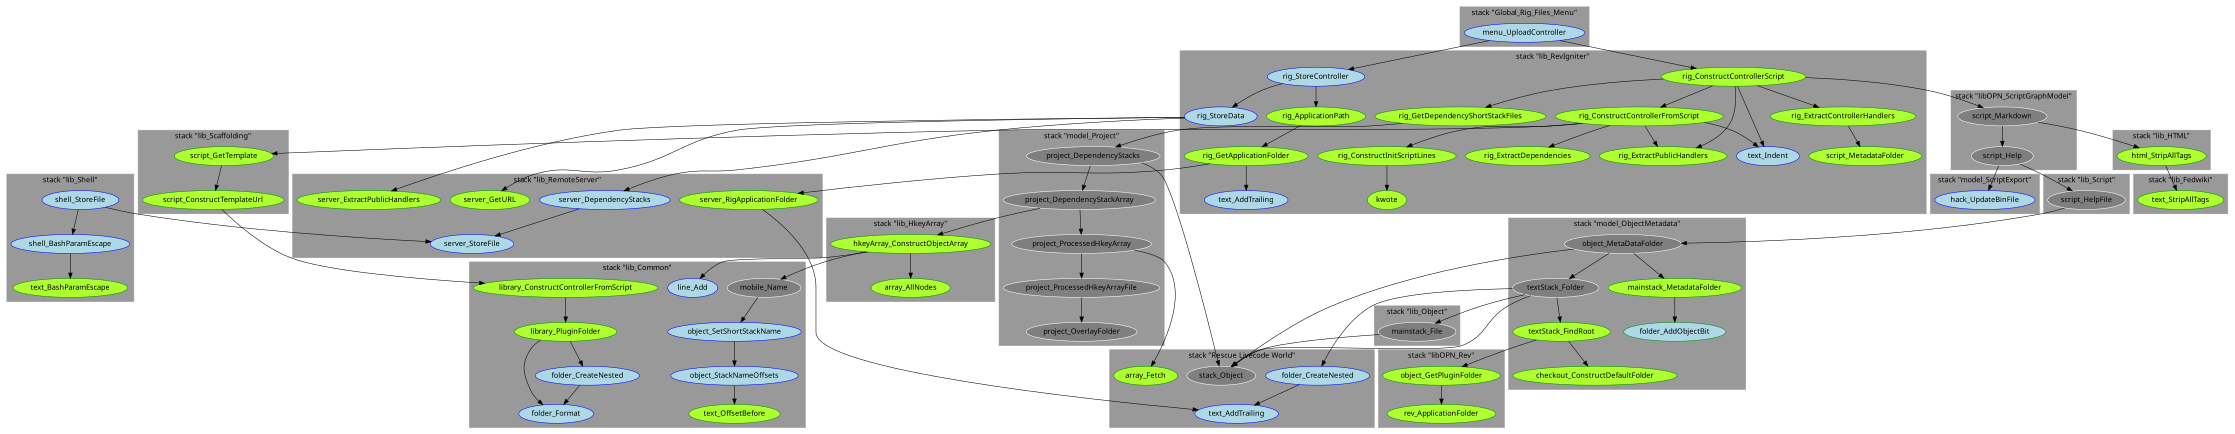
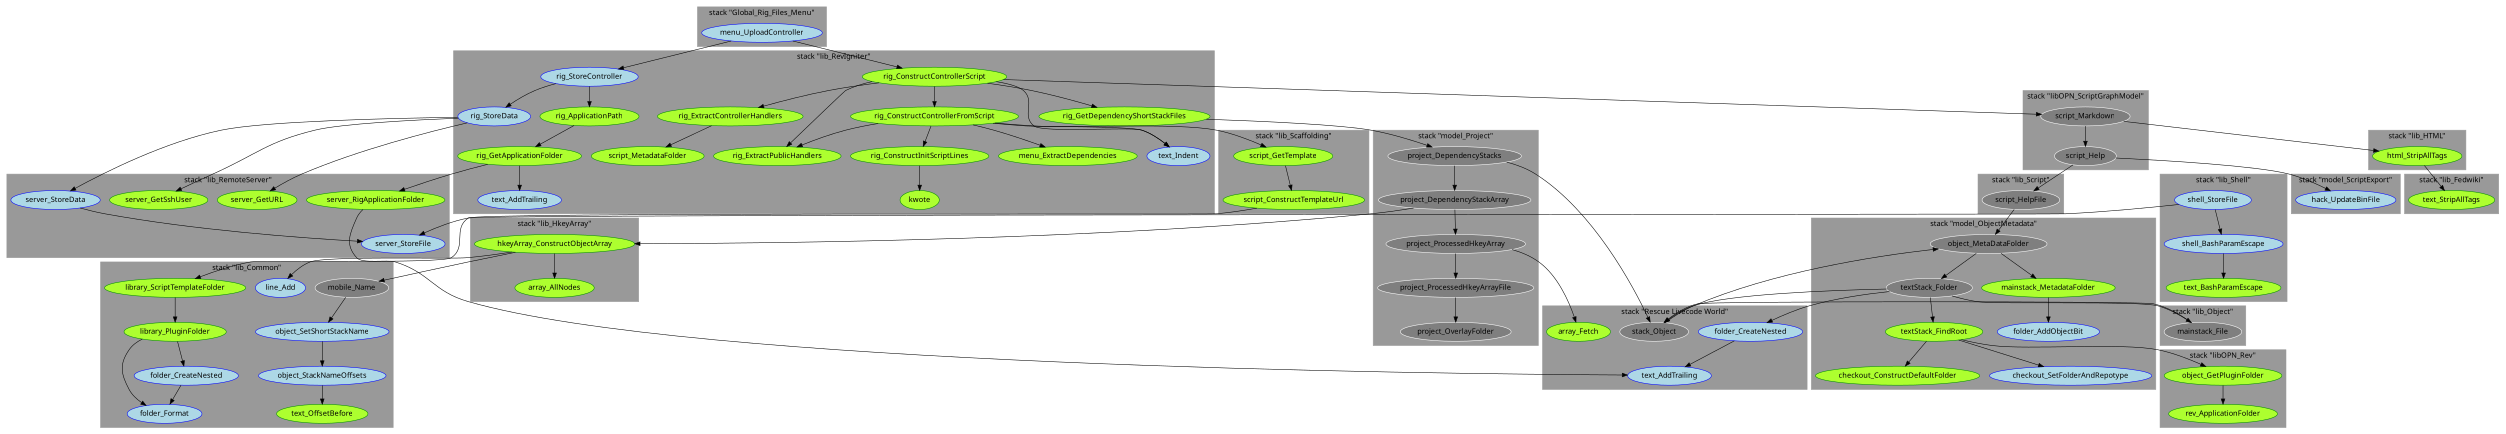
node "rig_ExtractDependencies": label "rig_ExtractDependencies" -> "menu_ExtractDependencies"
node "server_ExtractPublicHandlers": label "server_ExtractPublicHandlers" -> "server_GetSshUser"
node "server_DependencyStacks": label "server_DependencyStacks" -> "server_StoreData"
edge "object_MetaDataFolder" -> "stack_Object": reversed
node "library_ConstructControllerFromScript": label "library_ConstructControllerFromScript" -> "library_ScriptTemplateFolder"
node "folder_AddObjectBit": color Green4 -> Blue
node "checkout_SetFolderAndRepotype": added
